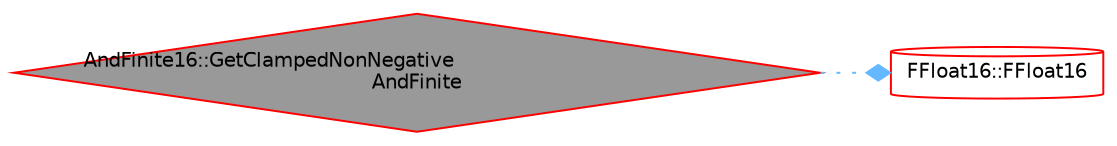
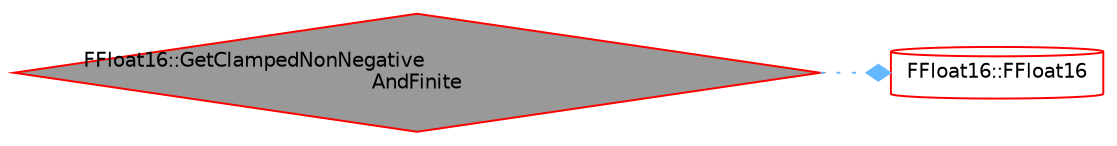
node "AndFinite16::GetClampedNonNegative AndFinite": label "AndFinite16::GetClampedNonNegative AndFinite" -> "FFloat16::GetClampedNonNegative AndFinite"
